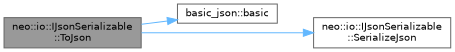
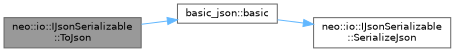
edge "neo::io::IJsonSerializable ::ToJson" -> "neo::io::IJsonSerializable ::SerializeJson": now "basic_json::basic" -> "neo::io::IJsonSerializable ::SerializeJson"
